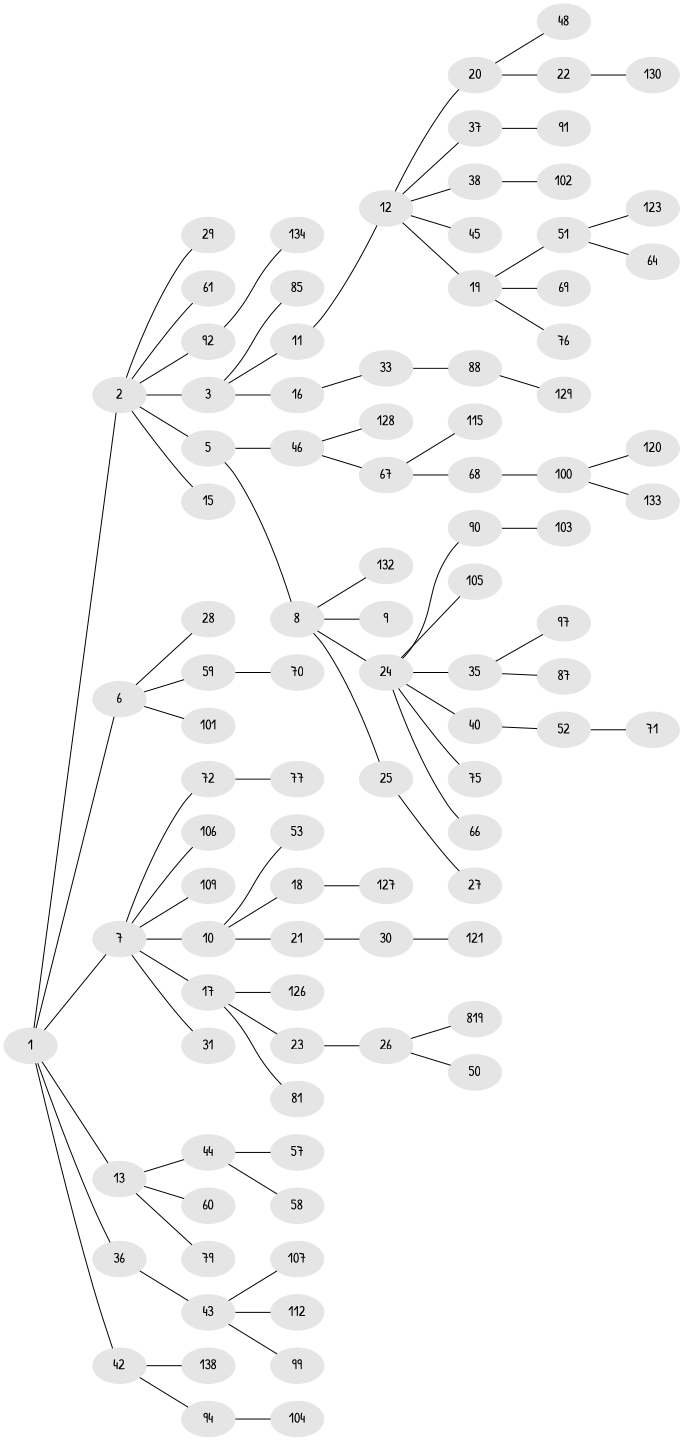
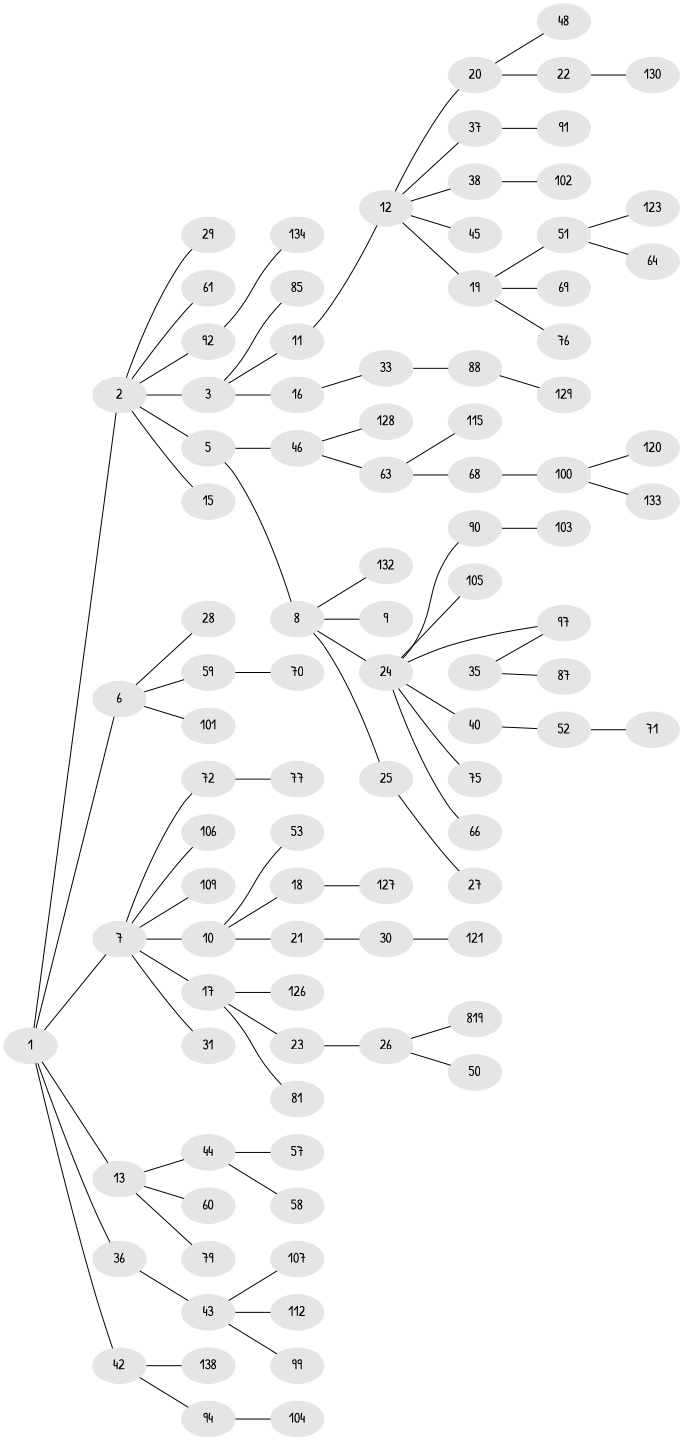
node "67": label "67" -> "63"
edge "24" -- "35": now "24" -- "97"
